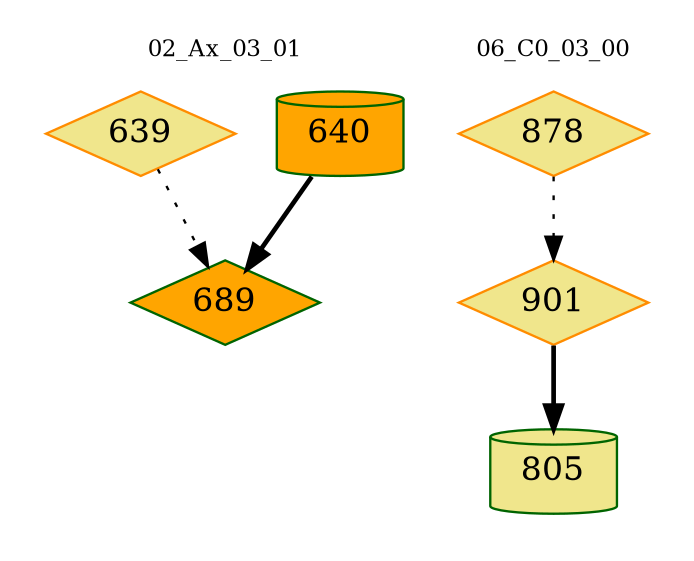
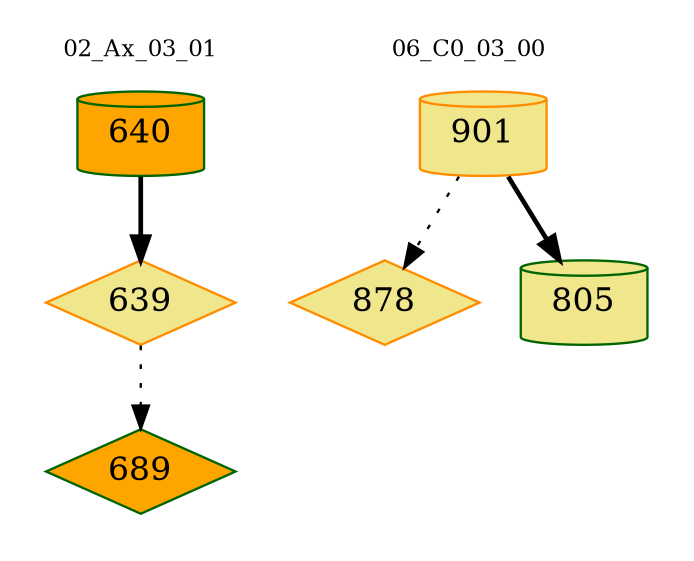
edge "878" -> "901": reversed
edge "640" -> "689": now "640" -> "639"
node "901": shape diamond -> cylinder
